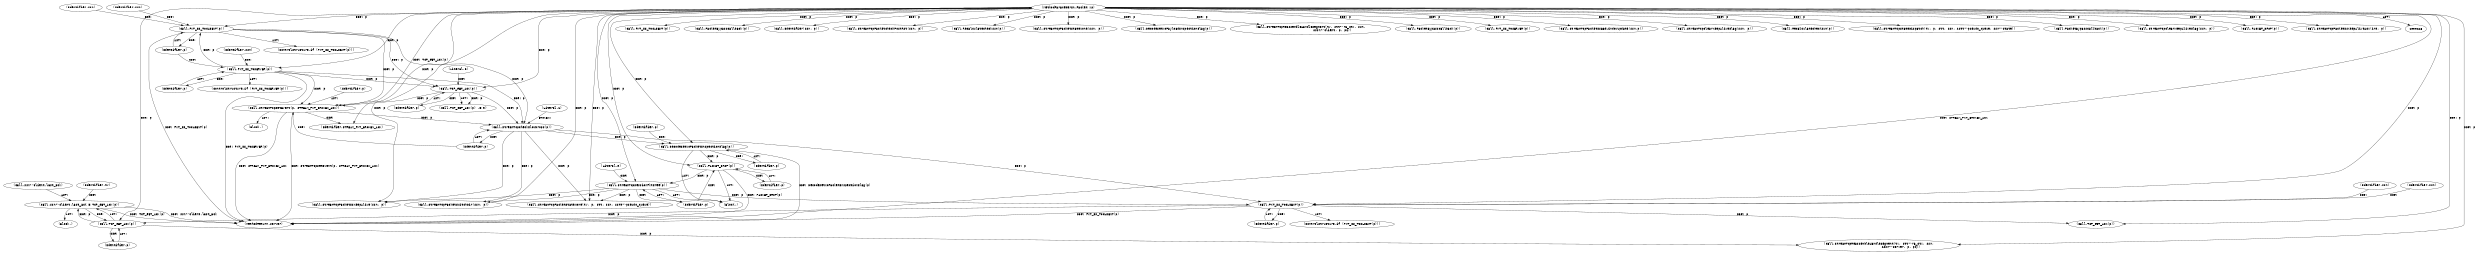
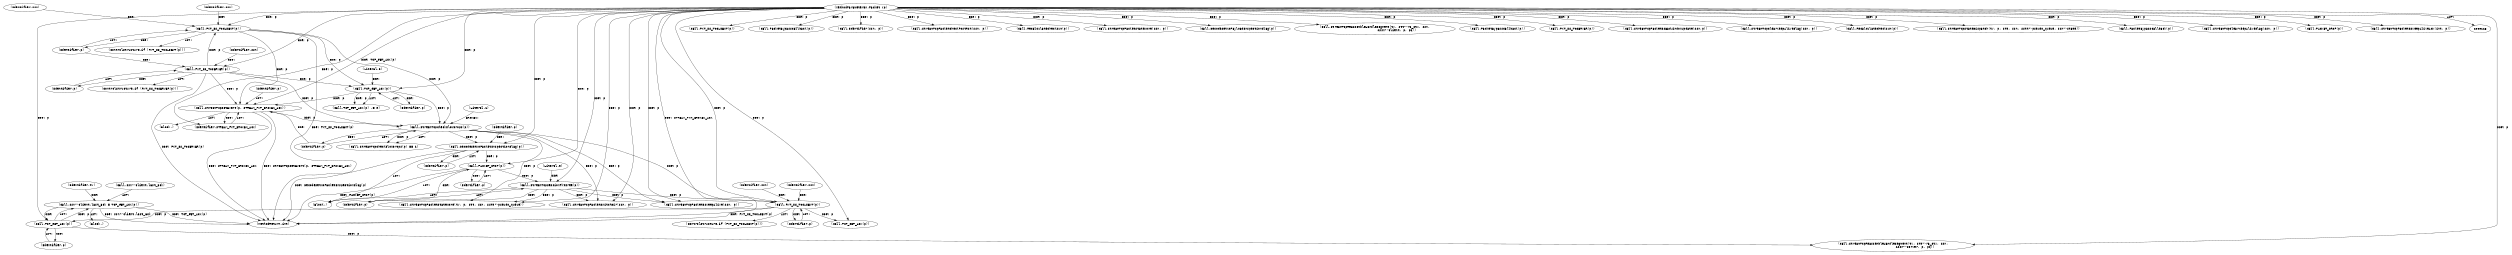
edge "(Call,StreamTcpPacketSwitchDir(ssn, p))" -> "(MethodParameterIn,Packet *p)": reversed
edge "(Identifier,STREAM_PKT_BROKEN_ACK)" -> "(Call,StreamTcpSetEvent(p, STREAM_PKT_BROKEN_ACK))": added, label "AST:"
node "(Call,StreamTcpCheckFlowDrops(p) == 1)": added
node "(MethodReturn,server)": label "(MethodReturn,server)" -> "(MethodReturn,int)"
